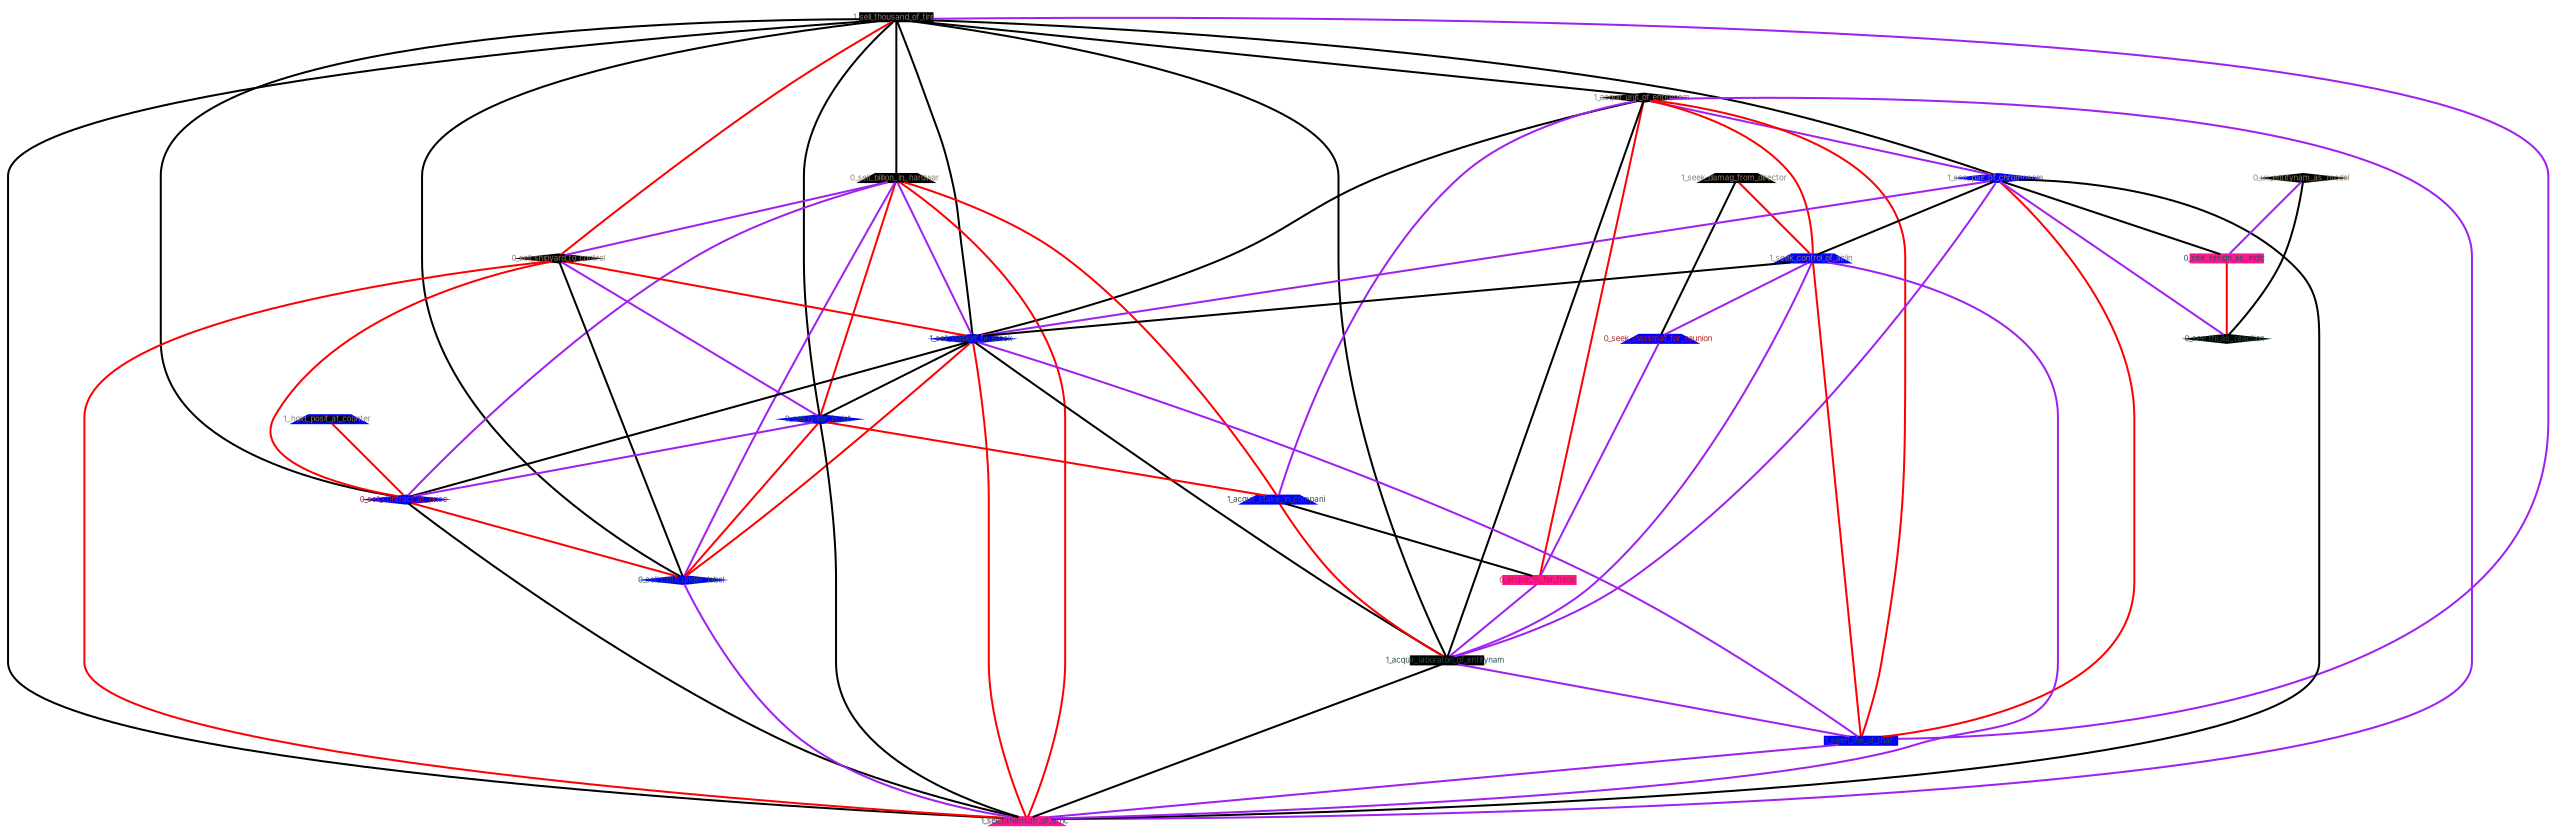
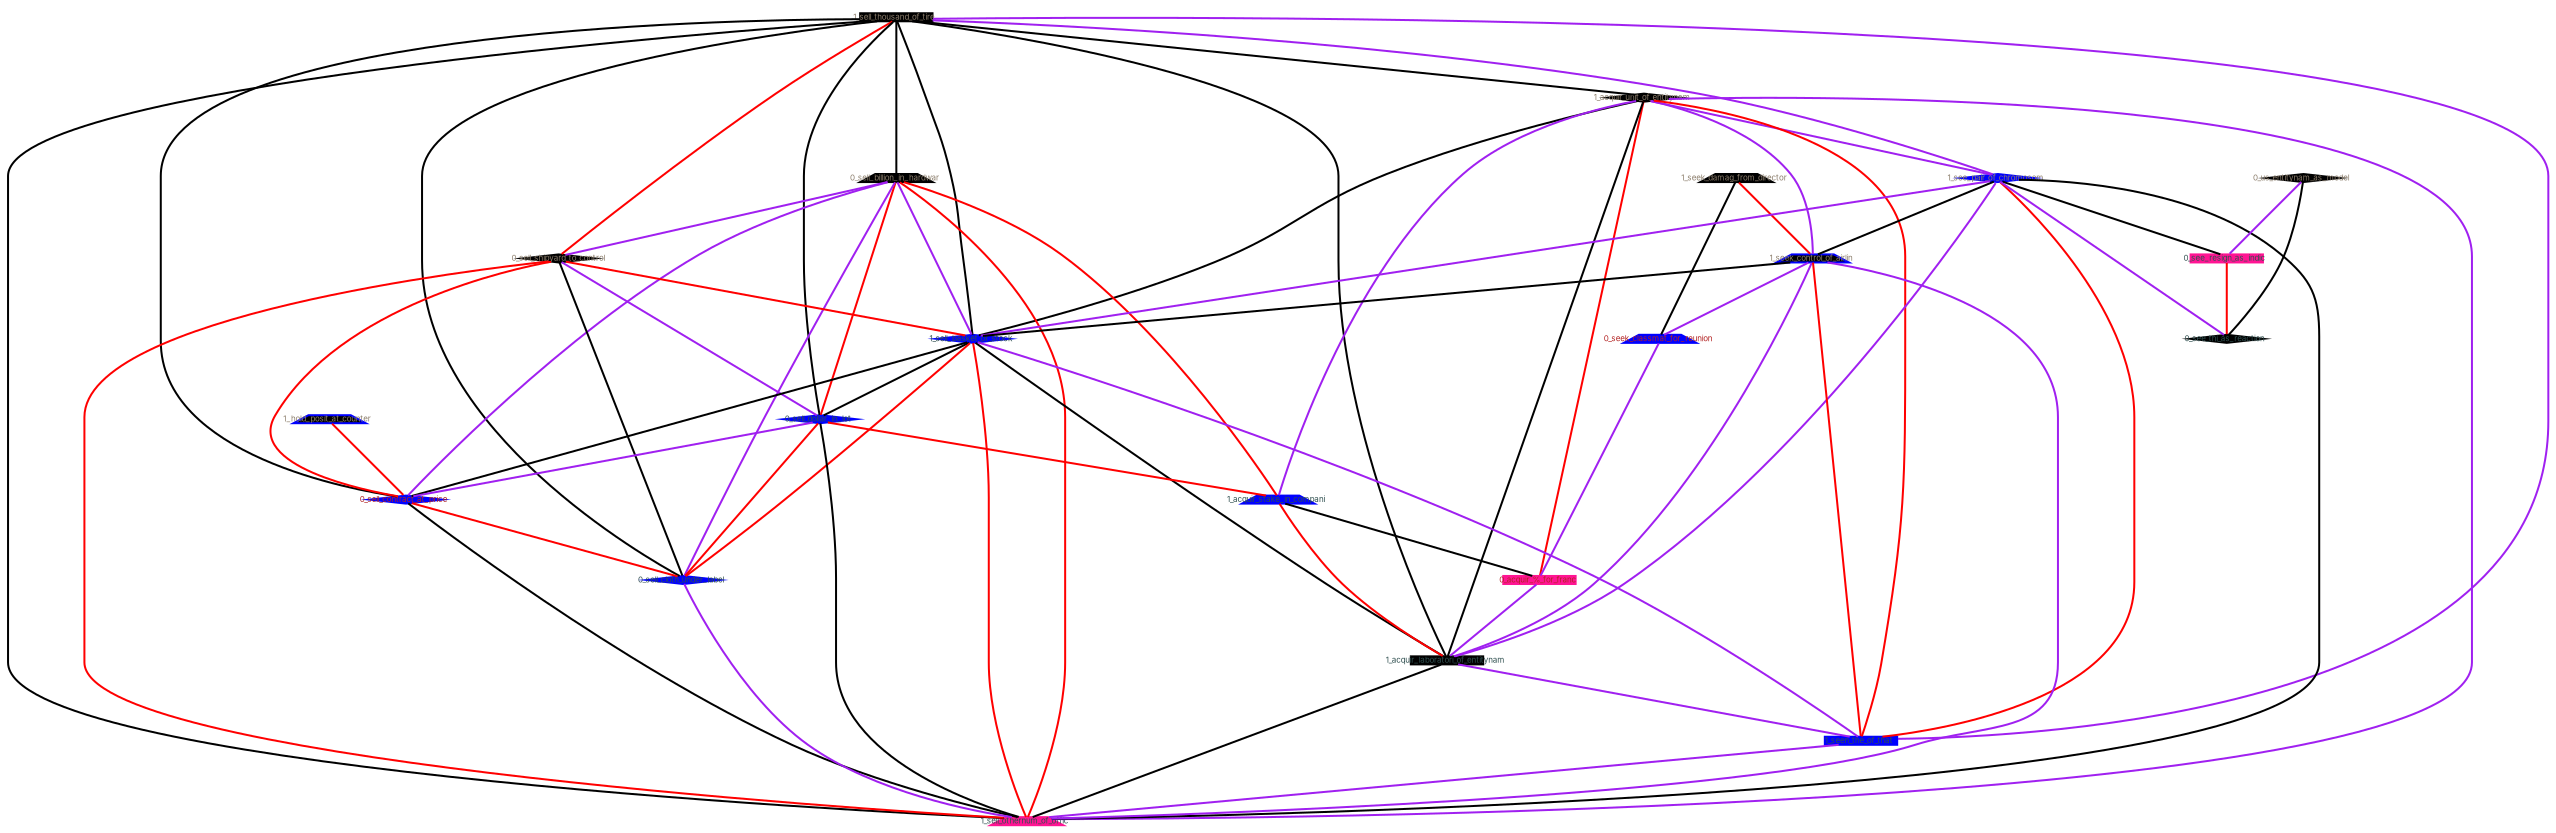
edge "1_sell_thousand_of_tire" -- "1_see_pair_of_chromosom": color black -> purple
edge "1_acquir_unit_of_entitynam" -- "1_seek_control_of_airlin": color red -> purple
node "1_seek_control_of_airlin": fillcolor blue -> black
